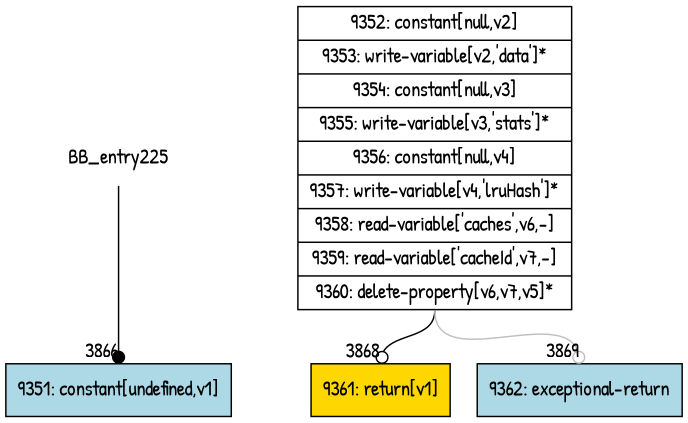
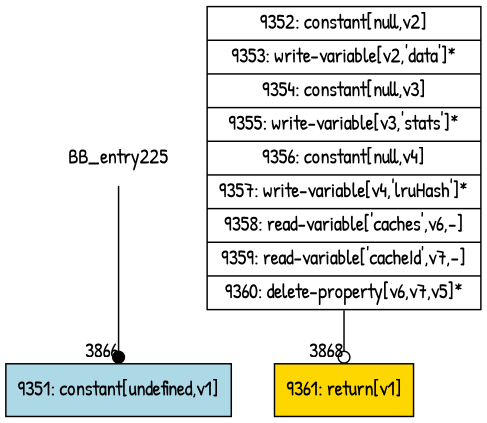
node "9362: exceptional-return": removed
